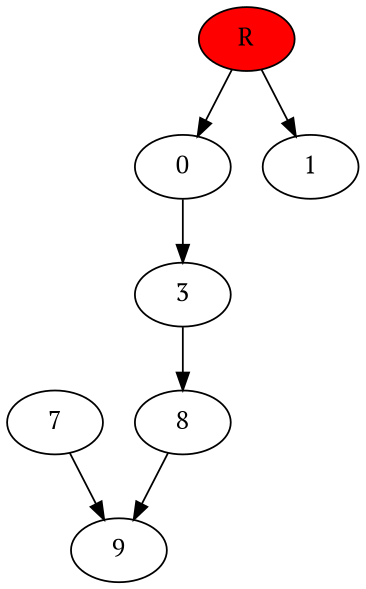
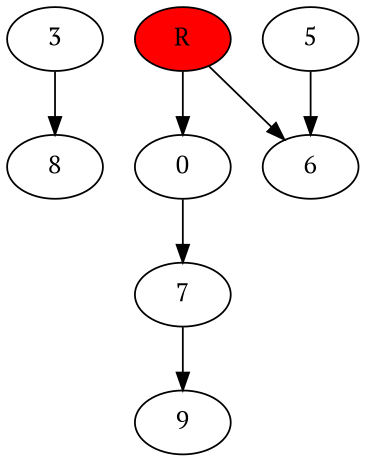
node "5": added
node "1": label "1" -> "6"
edge "0" -> "3": now "0" -> "7"
edge "8" -> "9": removed
